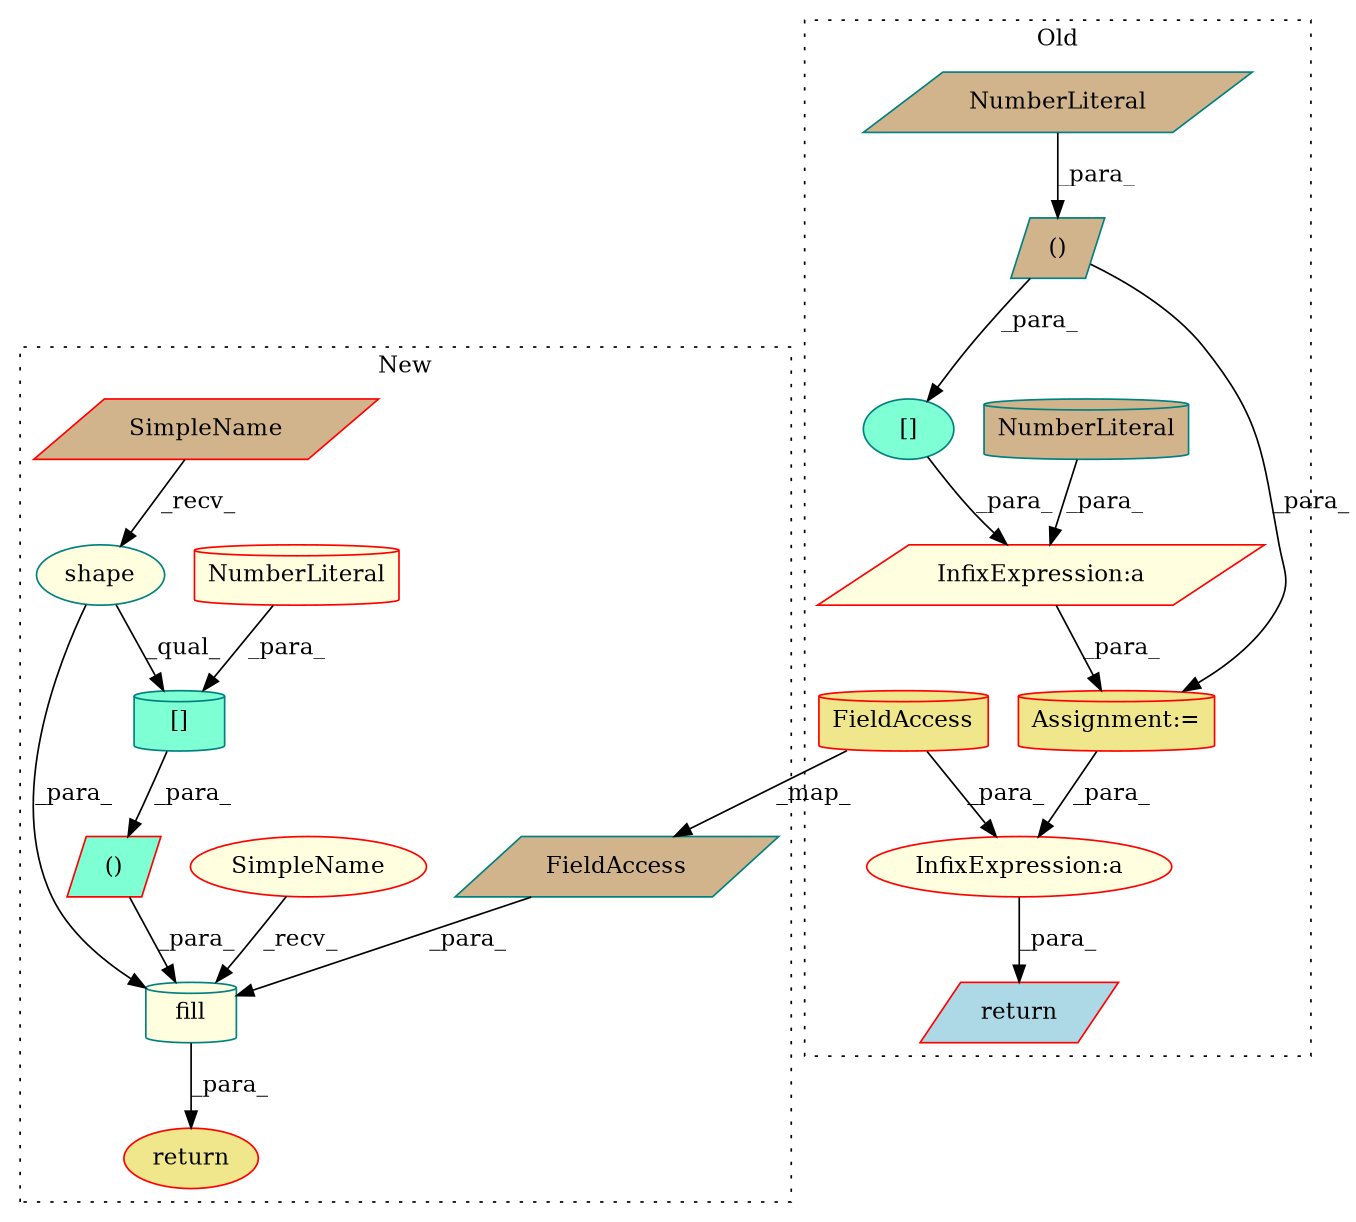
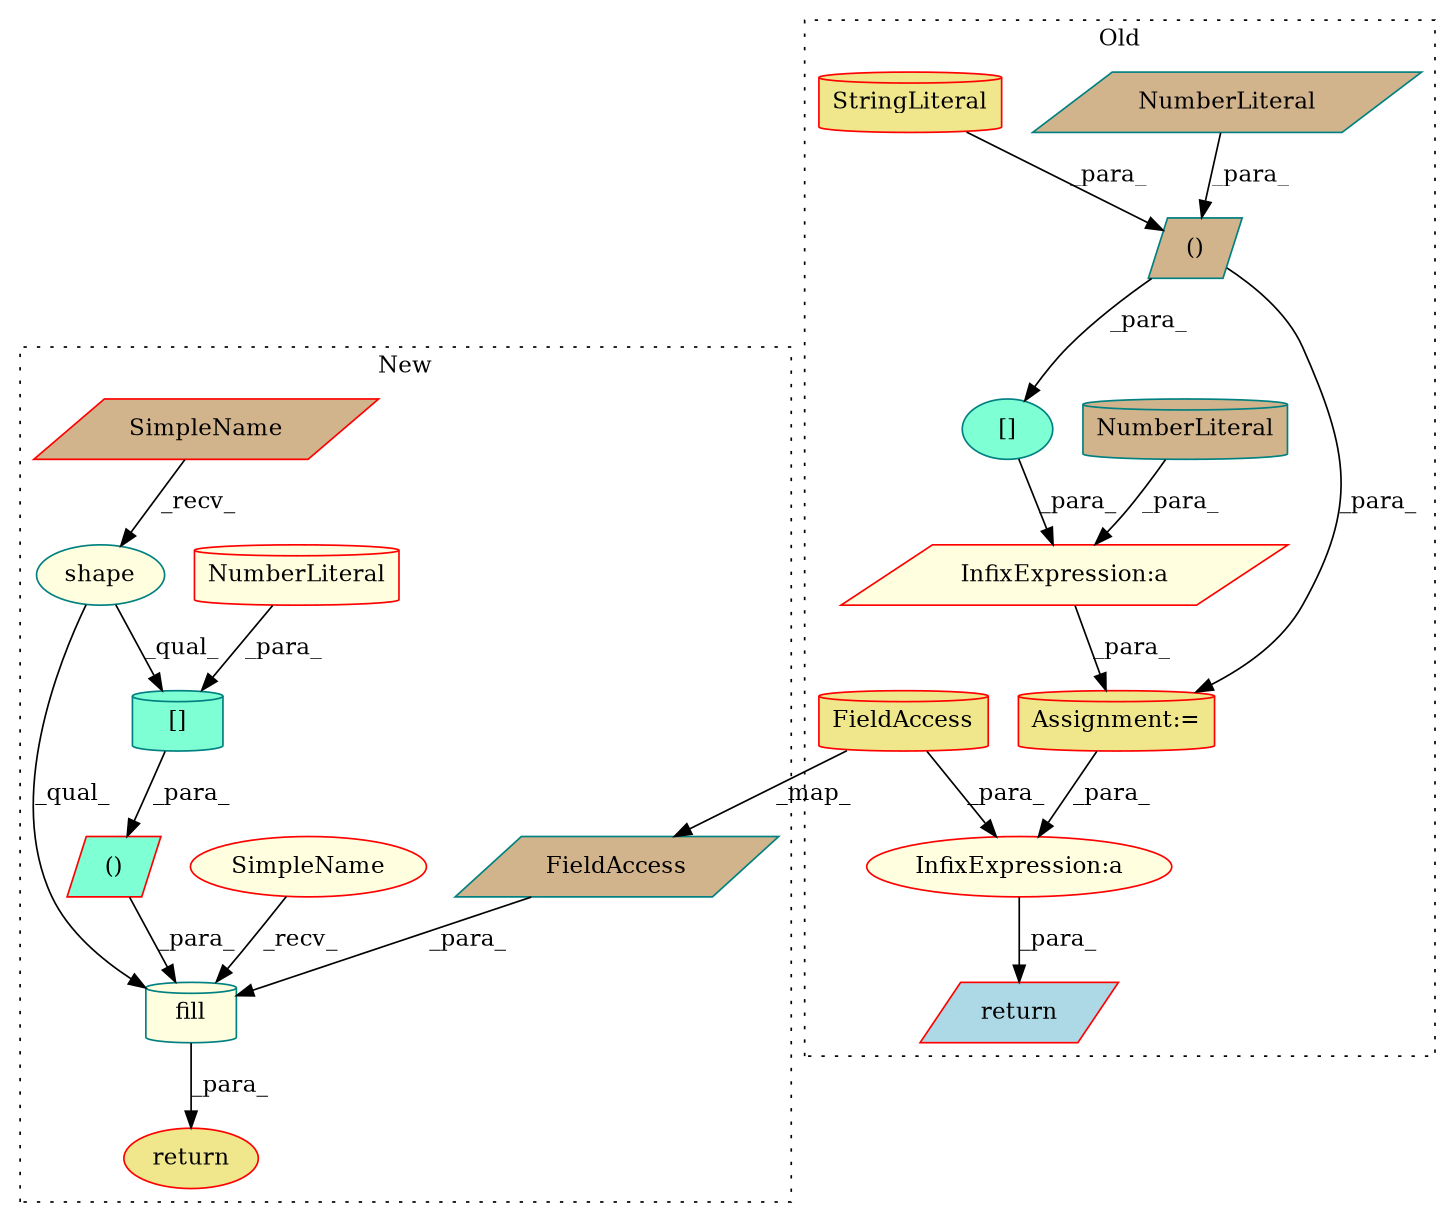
node "StringLiteral": added
edge "shape" -> "fill": label "_para_" -> "_qual_"
